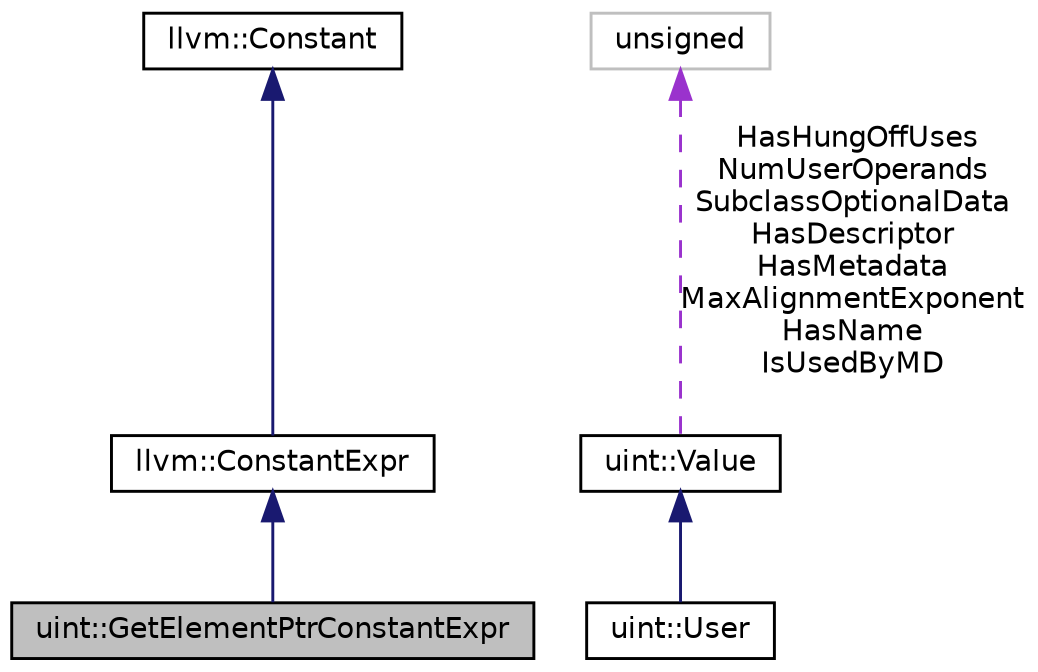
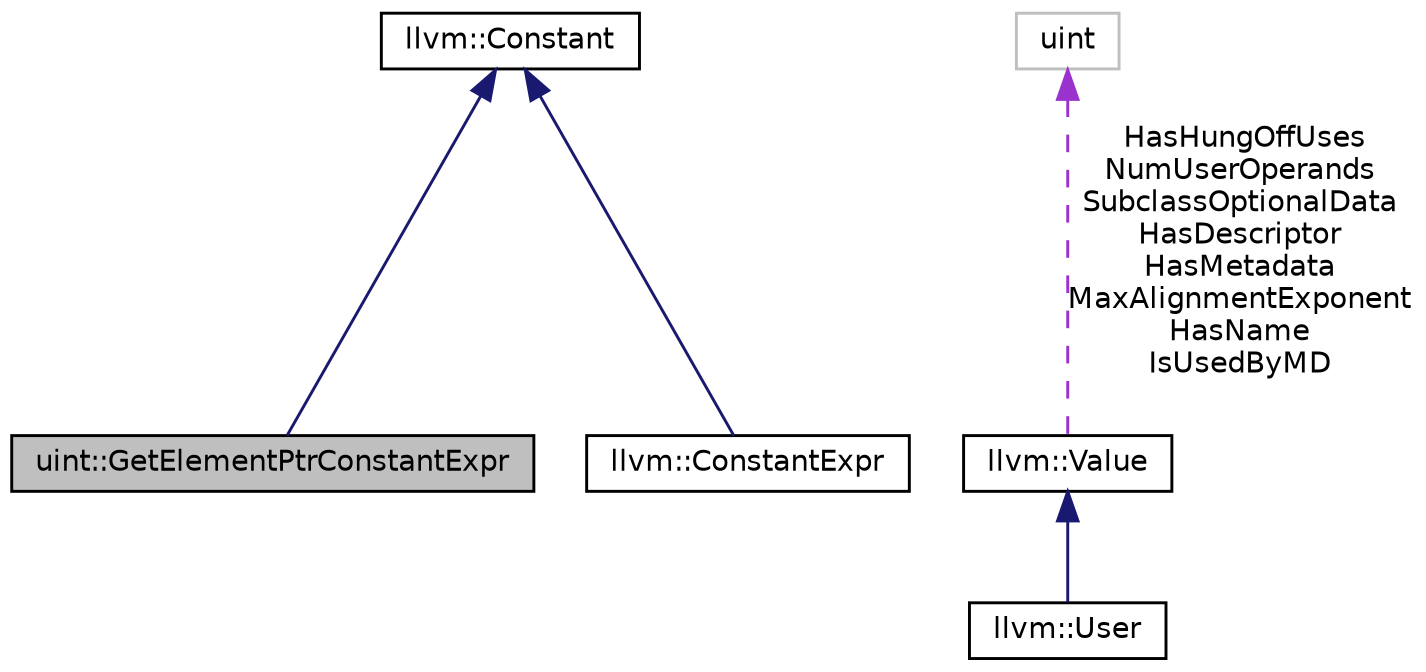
node "unsigned": label "unsigned" -> "uint"
node "uint::Value": label "uint::Value" -> "llvm::Value"
edge "uint::GetElementPtrConstantExpr" -> "llvm::ConstantExpr": now "uint::GetElementPtrConstantExpr" -> "llvm::Constant"
node "uint::User": label "uint::User" -> "llvm::User"
